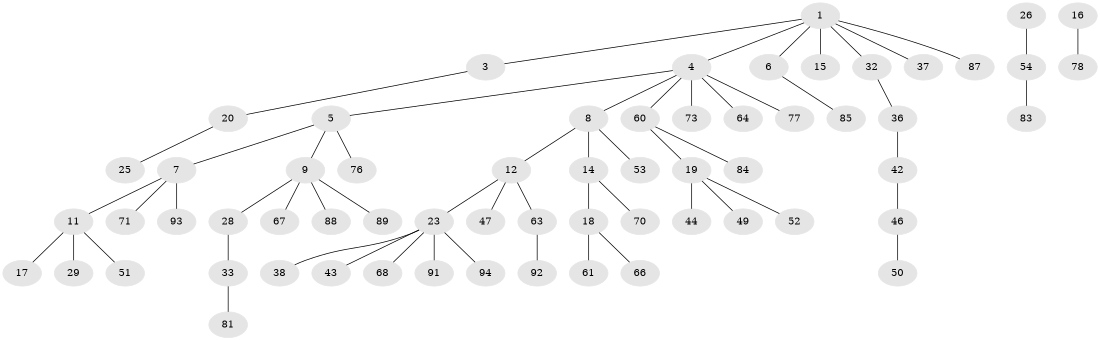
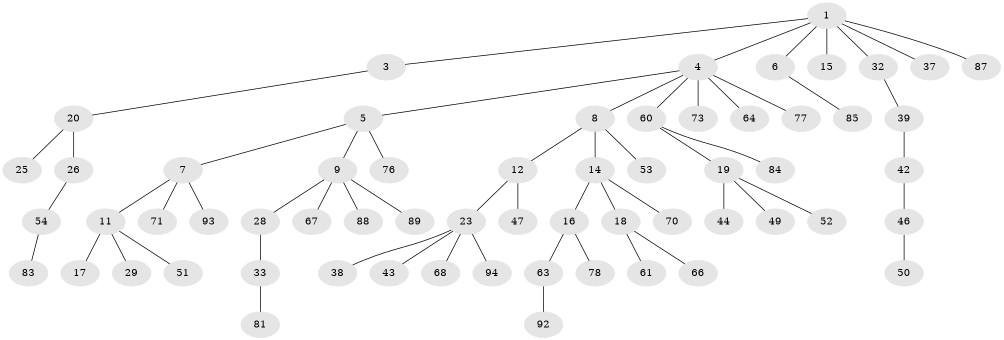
node "36": label "36" -> "39"
edge "20" -- "26": added
edge "12" -- "63": now "16" -- "63"
edge "14" -- "16": added
node "91": removed
